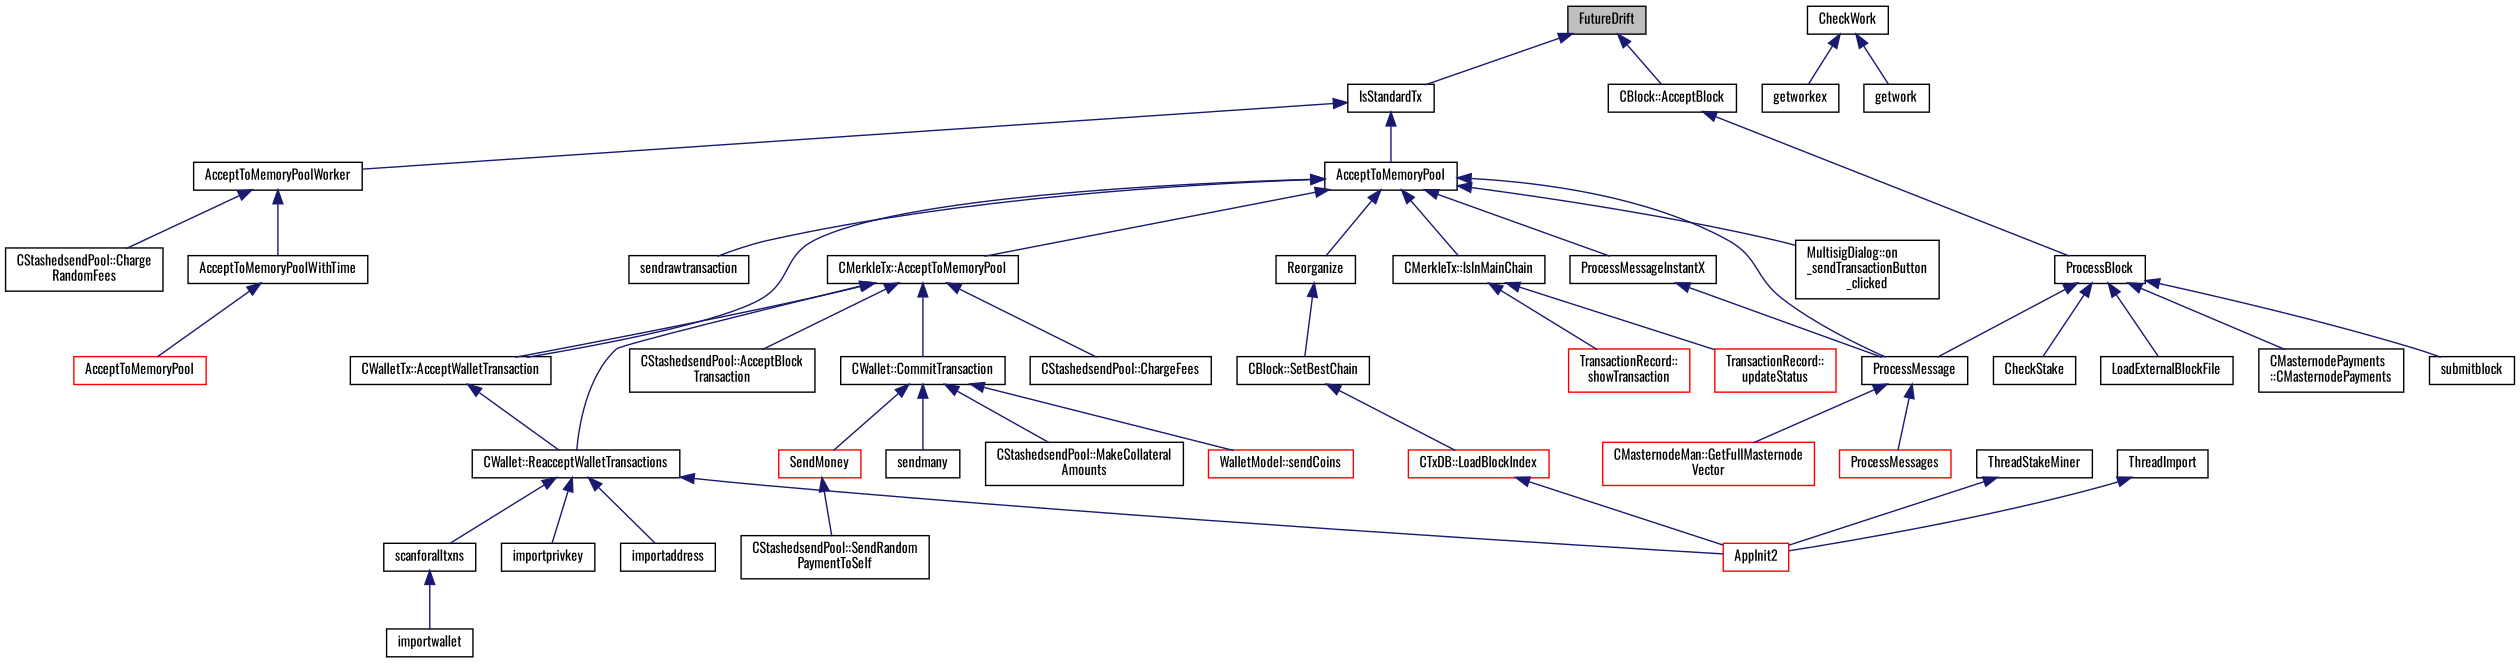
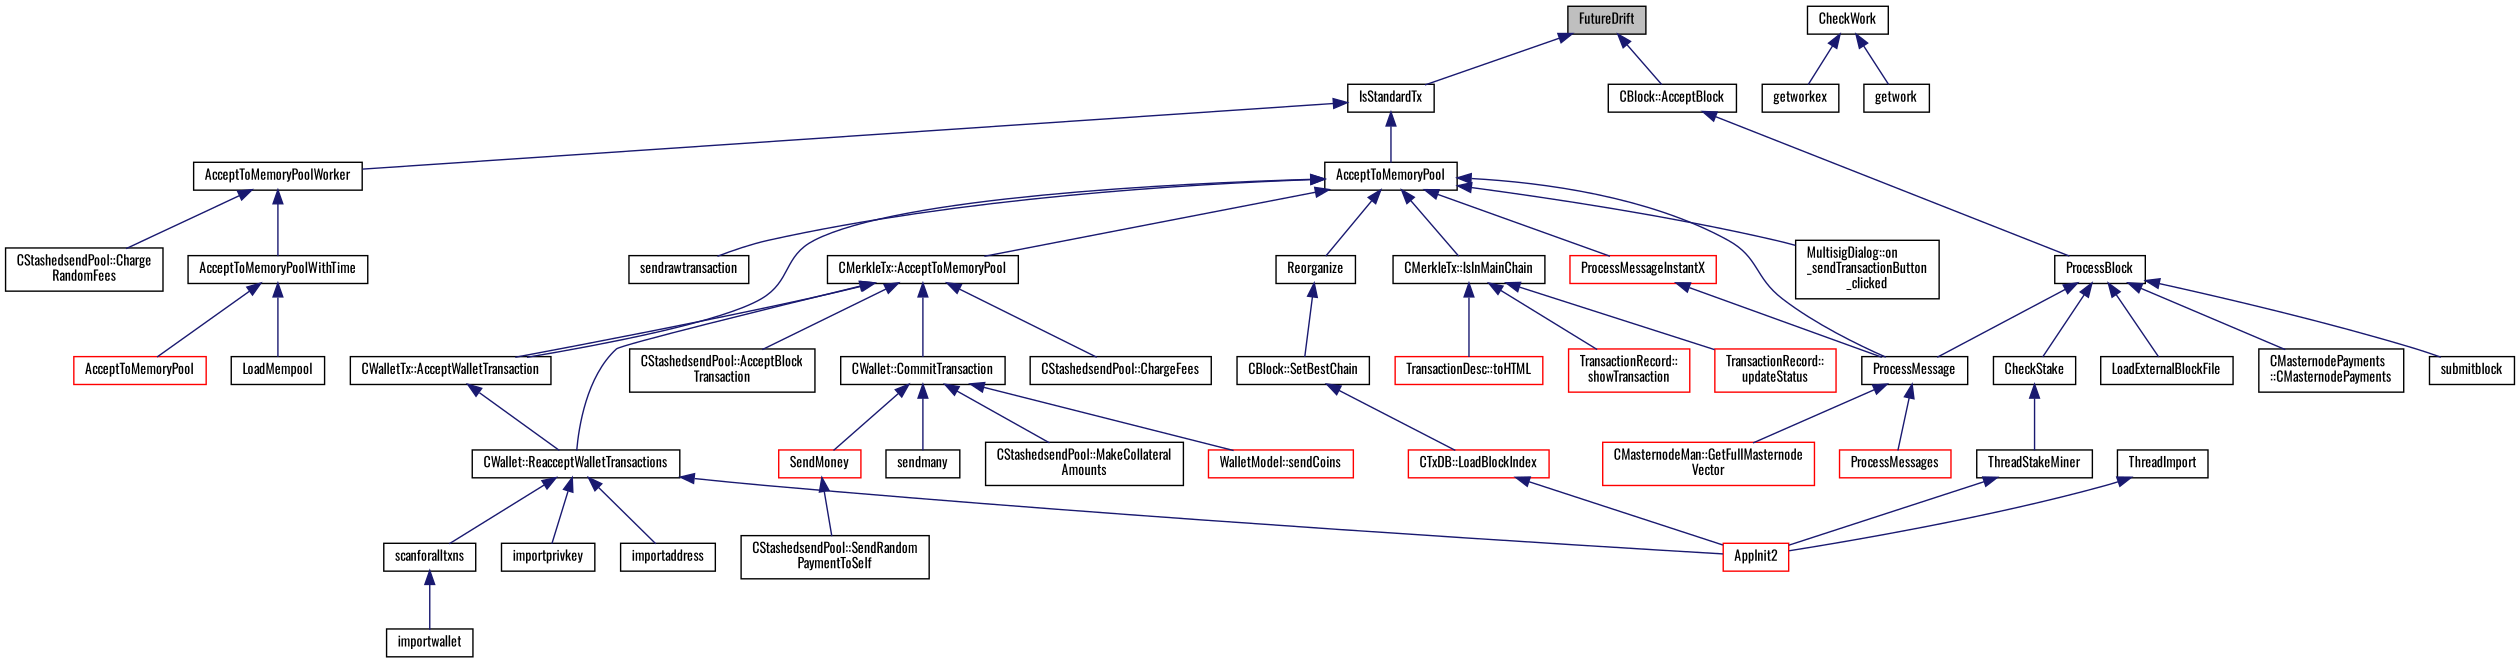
node "ProcessMessageInstantX": color black -> red
node "LoadMempool": added
node "TransactionDesc::toHTML": added
edge "ThreadStakeMiner" -> "CheckStake": added
